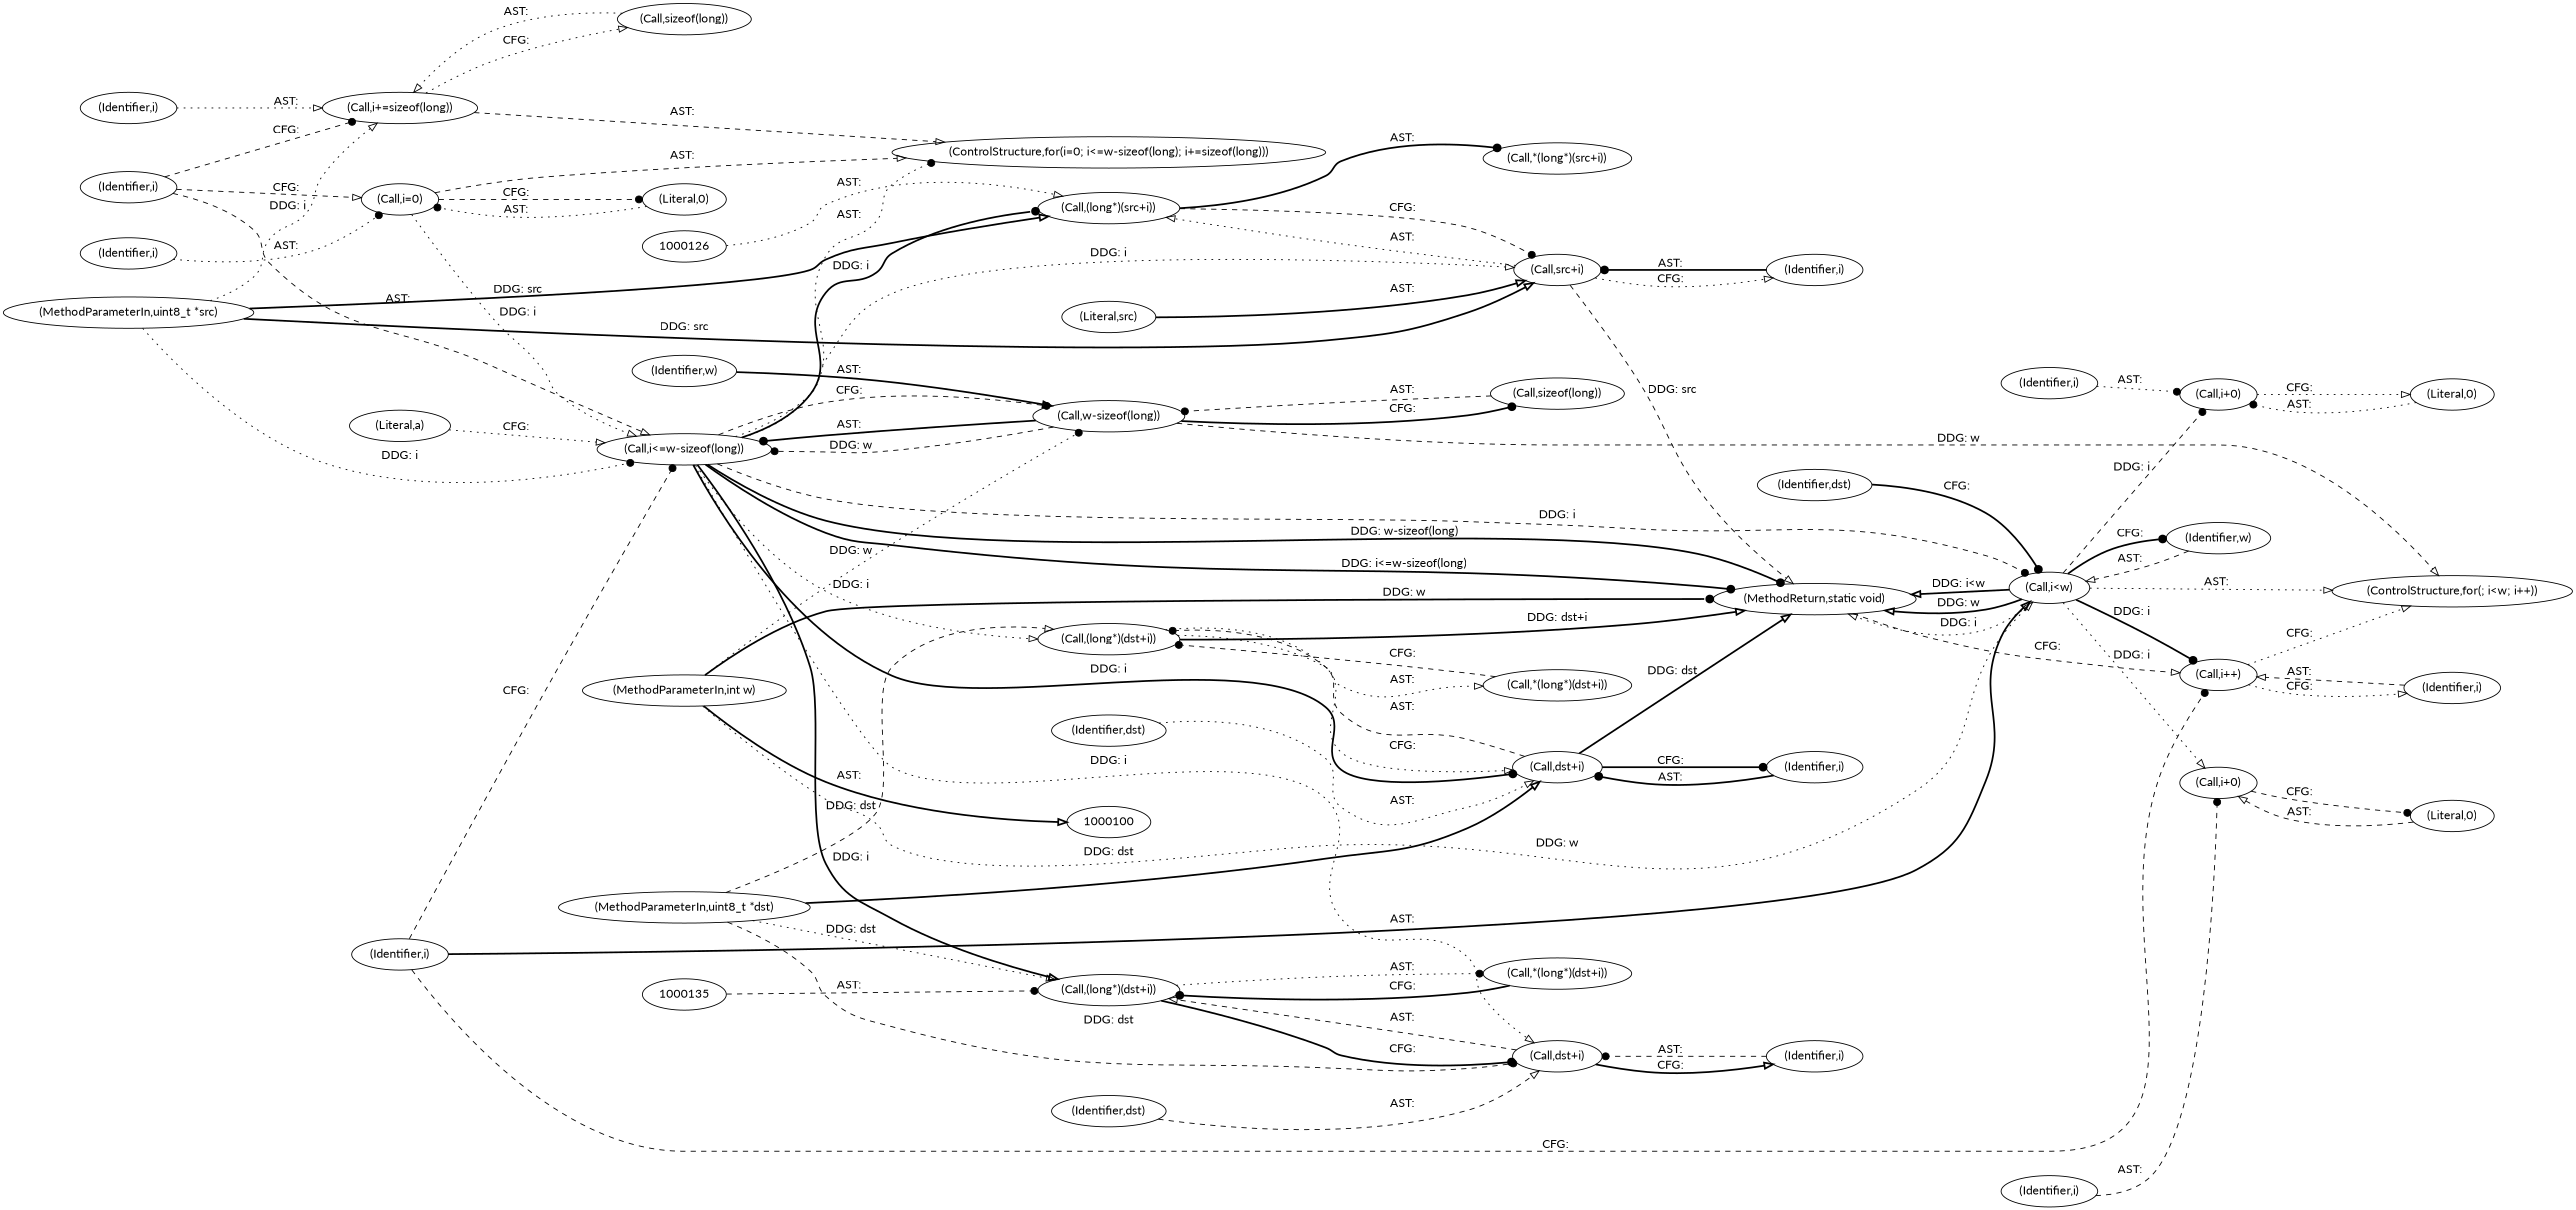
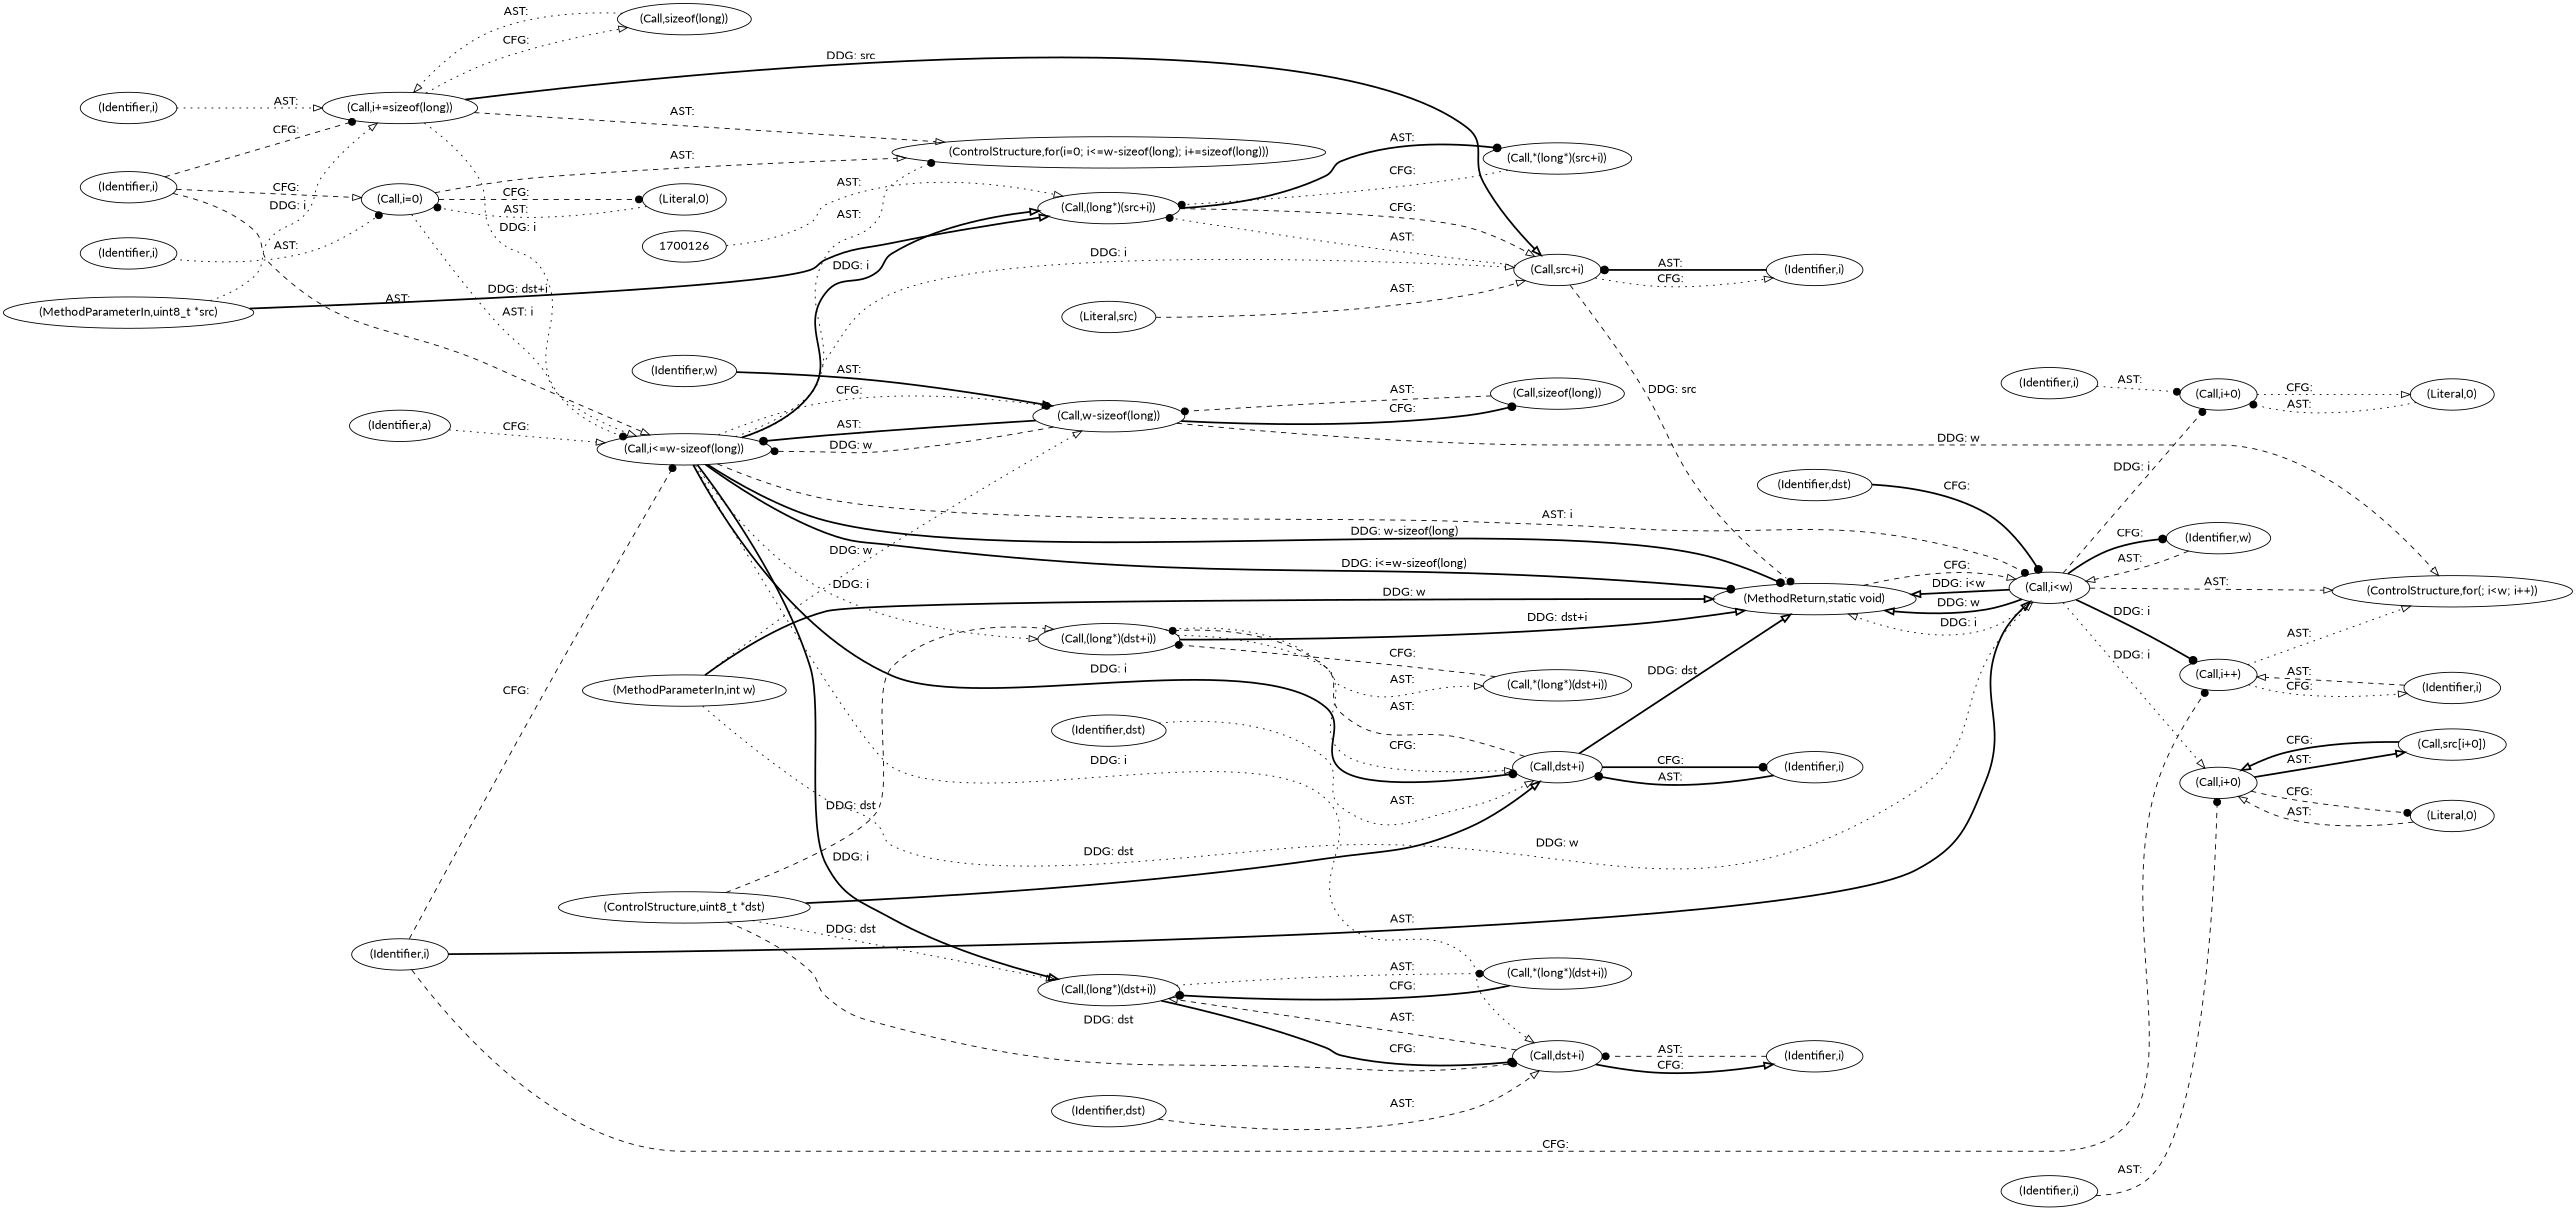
edge "(Call,*(long*)(src+i))" -> "(Call,(long*)(src+i))": added, label "CFG:"
edge "(Call,(long*)(src+i))" -> "(Call,src+i)": arrowhead dot -> onormal
edge "(Call,src+i)" -> "(Call,(long*)(src+i))": arrowhead onormal -> dot
node "1000126": label "1000126" -> "1700126"
edge "(Call,i<=w-sizeof(long))" -> "(Call,(long*)(src+i))": arrowhead dot -> onormal
edge "(MethodParameterIn,uint8_t *src)" -> "(Call,(long*)(src+i))": label "DDG: src" -> "DDG: dst+i"
edge "(Literal,src)" -> "(Call,src+i)": style bold -> dashed
edge "(Call,i=0)" -> "(Call,i<=w-sizeof(long))": label "DDG: i" -> "AST: i"
edge "(MethodParameterIn,uint8_t *src)" -> "(Call,src+i)": now "(Call,i+=sizeof(long))" -> "(Call,src+i)"
edge "(Call,i<=w-sizeof(long))" -> "(Call,w-sizeof(long))": style dashed -> dotted
node "(Literal,a)": label "(Literal,a)" -> "(Identifier,a)"
edge "(Call,src+i)" -> "(MethodReturn,static void)": arrowhead onormal -> dot
edge "(MethodParameterIn,uint8_t *src)" -> "(Call,i<=w-sizeof(long))": now "(Call,i+=sizeof(long))" -> "(Call,i<=w-sizeof(long))"
edge "(Call,i<=w-sizeof(long))" -> "(Call,i<w)": label "DDG: i" -> "AST: i"
edge "(MethodParameterIn,int w)" -> "(Call,w-sizeof(long))": arrowhead dot -> onormal
edge "(Call,i<w)" -> "(ControlStructure,for(; i<w; i++))": style dotted -> dashed
edge "(MethodParameterIn,int w)" -> "(MethodReturn,static void)": arrowhead dot -> onormal
edge "(Call,i++)" -> "(ControlStructure,for(; i<w; i++))": label "CFG: " -> "AST: "
edge "(MethodReturn,static void)" -> "(Call,i++)": now "(MethodReturn,static void)" -> "(Call,i<w)"
node "(Call,src[i+0])": added
node "1000100": removed
node "(MethodParameterIn,uint8_t *dst)": label "(MethodParameterIn,uint8_t *dst)" -> "(ControlStructure,uint8_t *dst)"
node "1000135": removed
